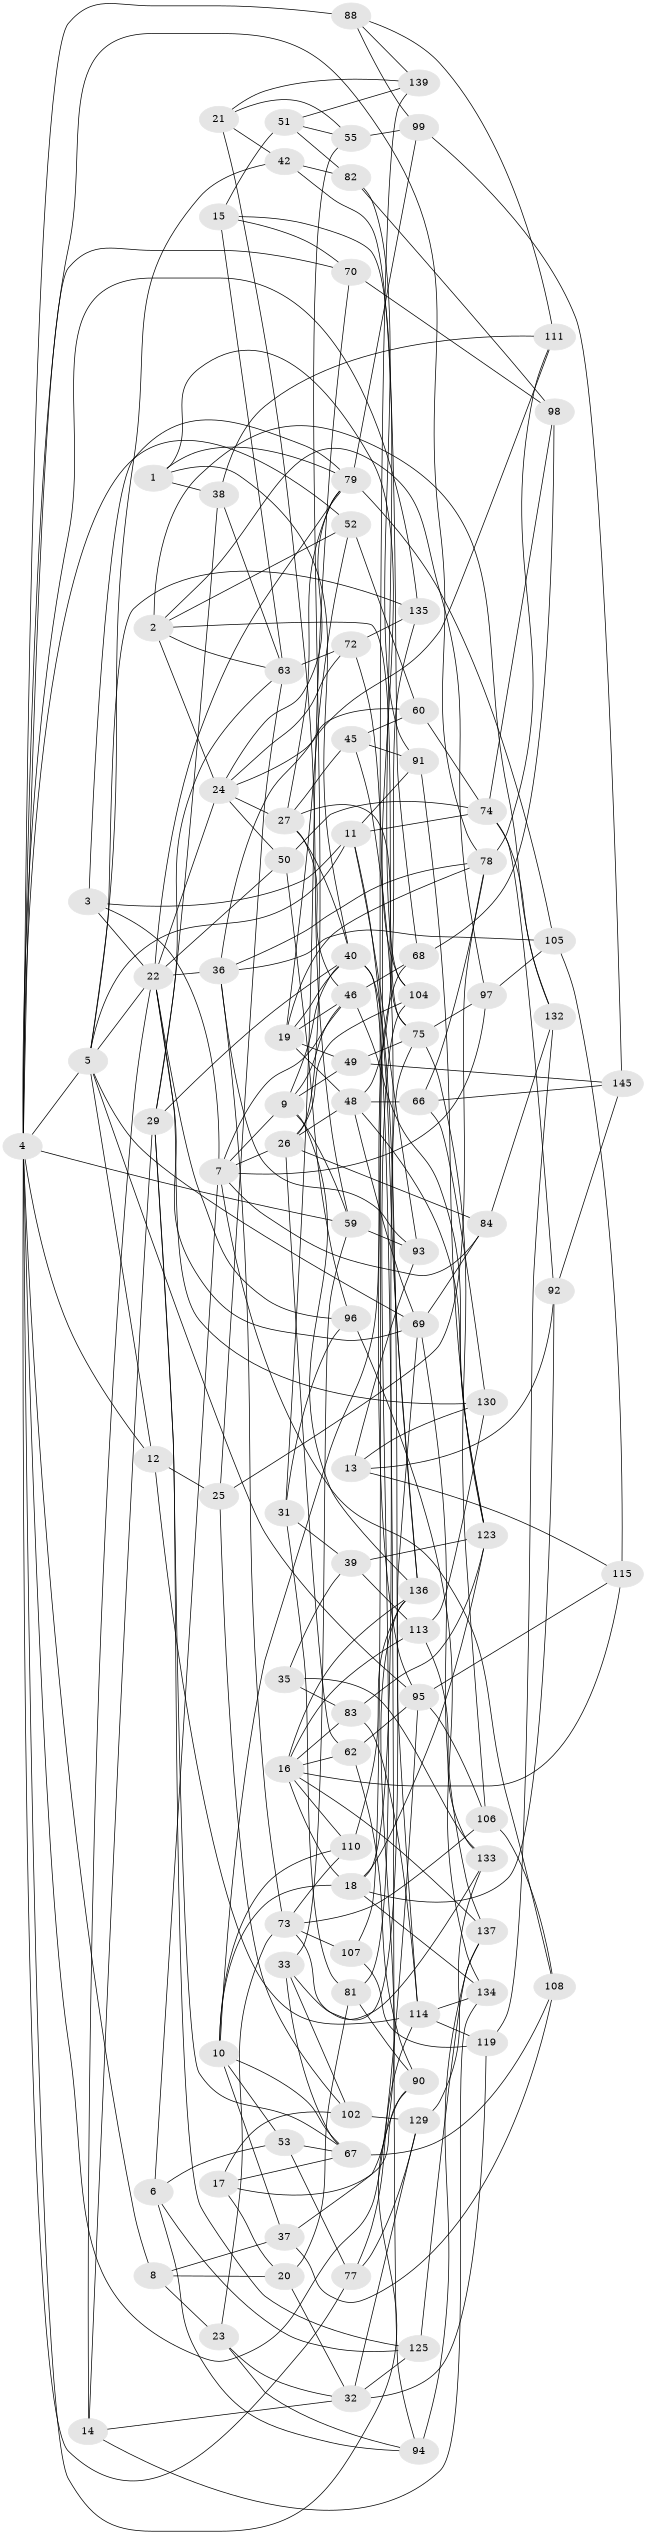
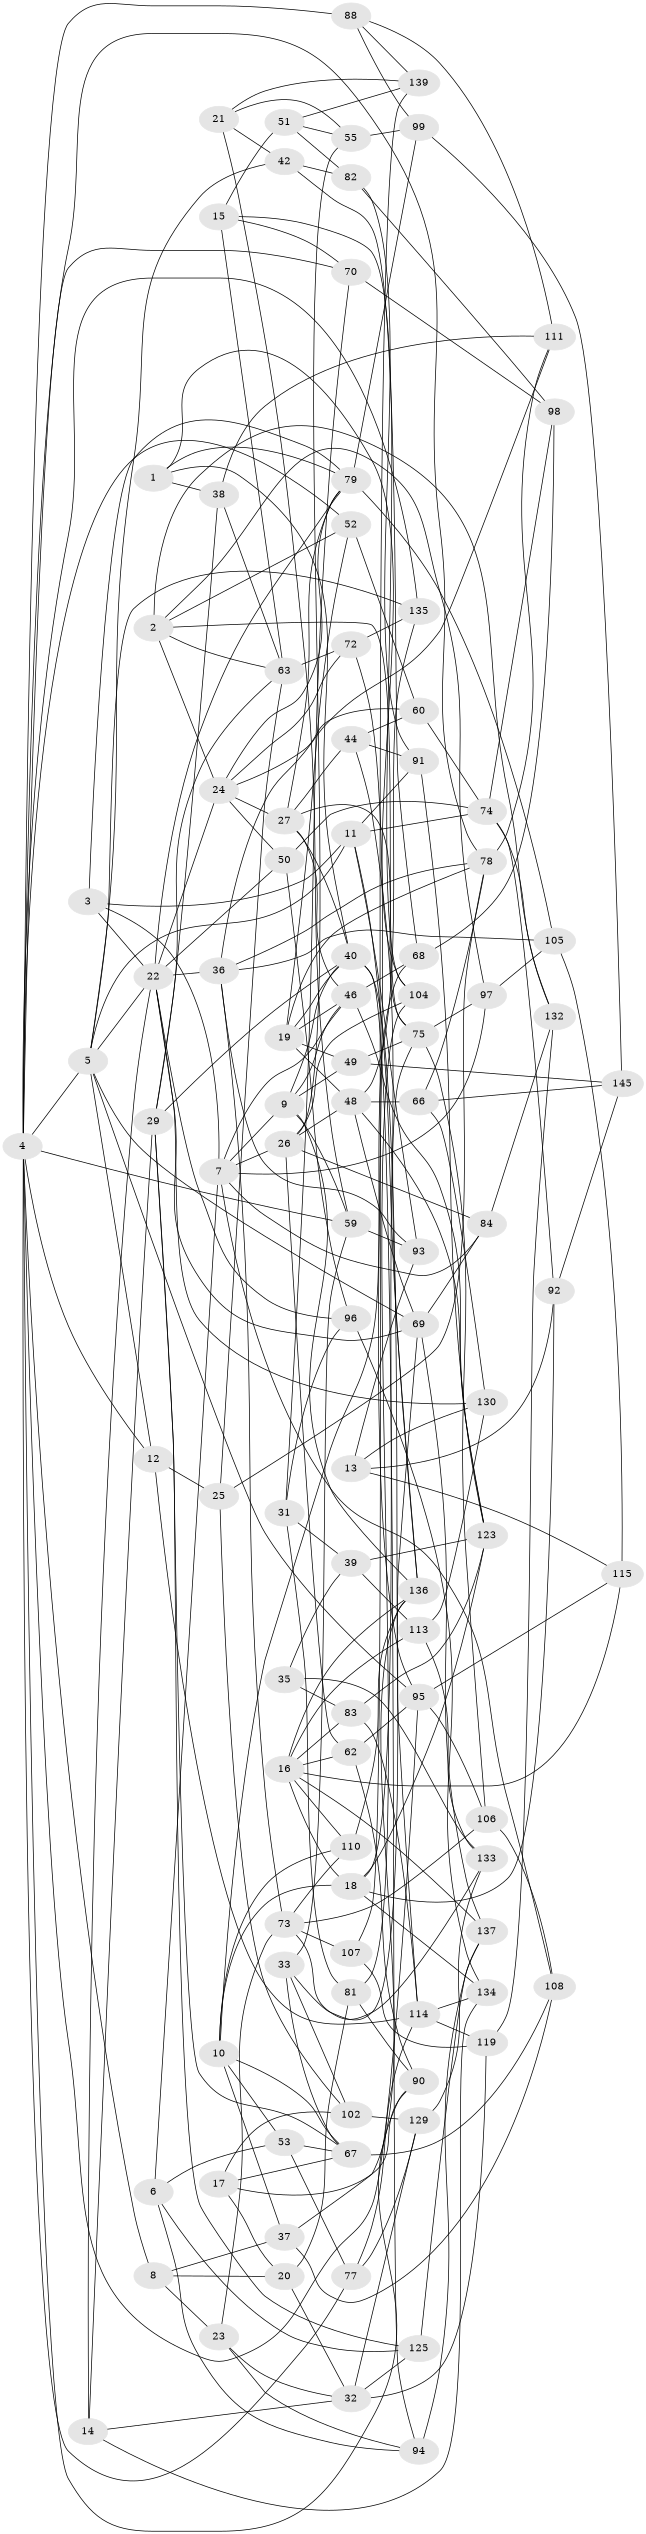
node "45": label "45" -> "44"
